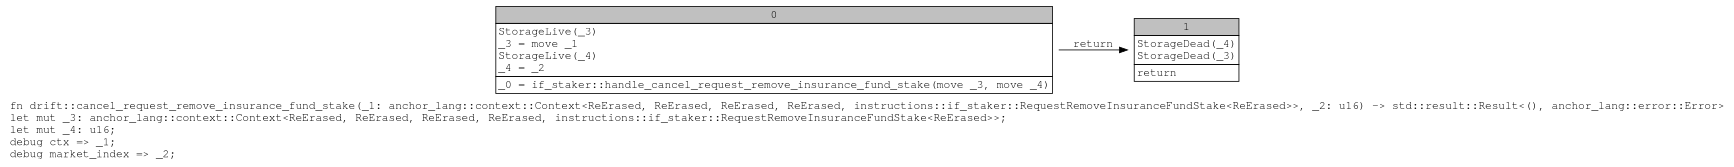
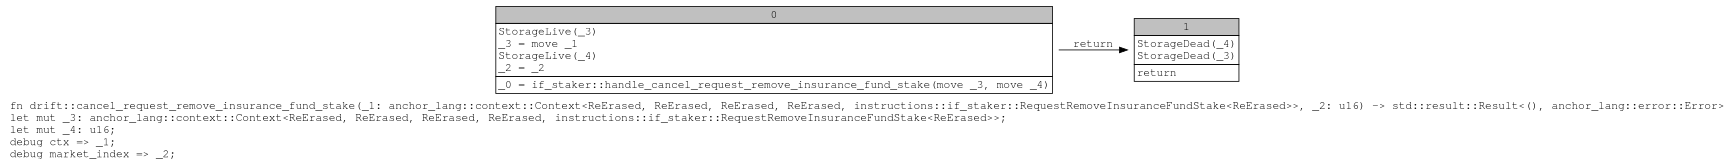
node "0": text "_4 = _2" -> "_2 = _2"
